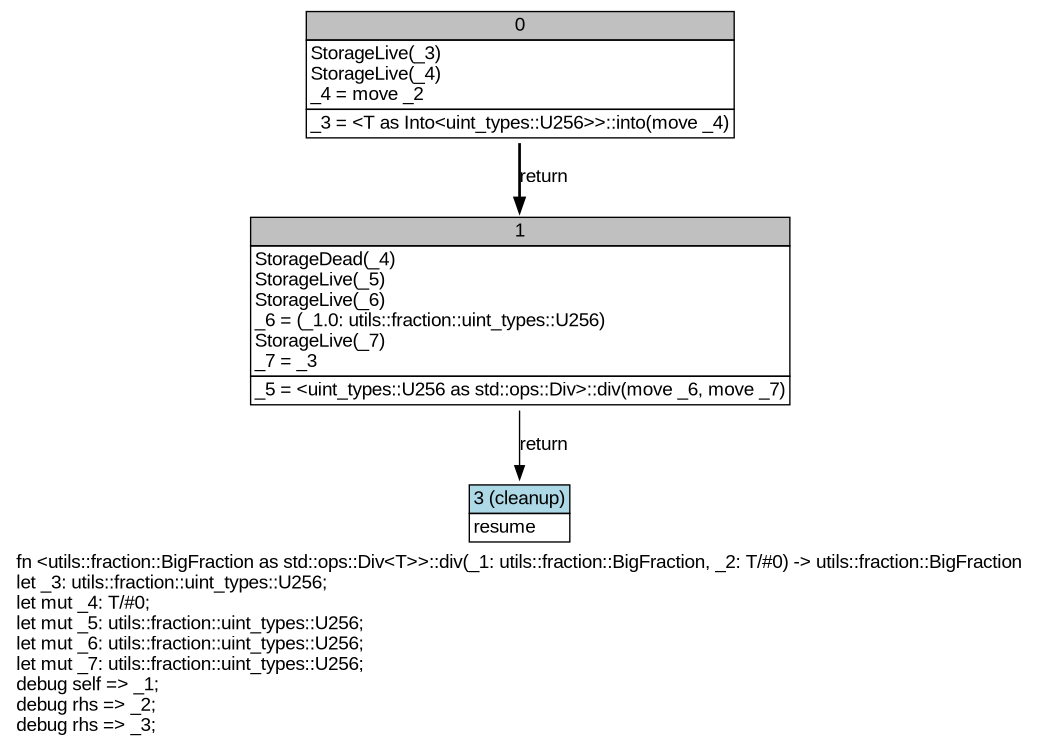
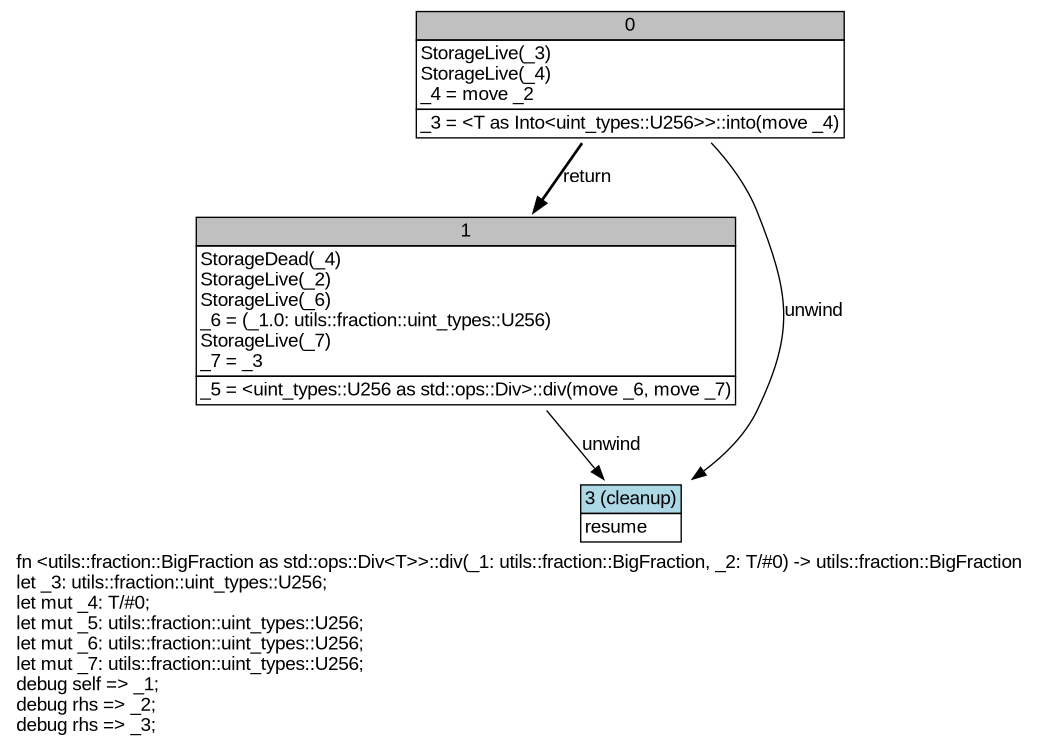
node "1": text "StorageLive(_5)" -> "StorageLive(_2)"
edge "0" -> "3 (cleanup)": added, label "unwind"
edge "1" -> "3 (cleanup)": label "return" -> "unwind"
